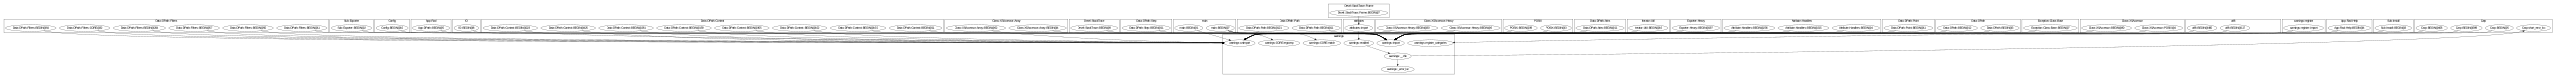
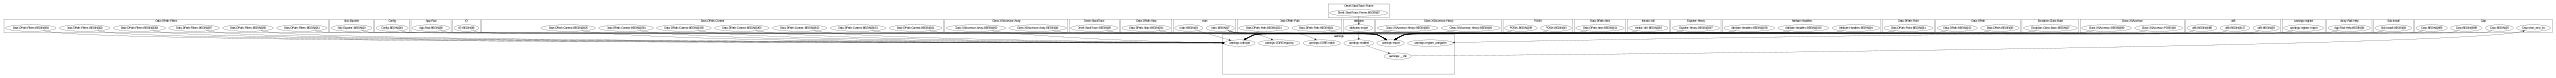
cluster "App::Rad::Help": label "App::Rad::Help" -> "Array::Rad::Help"
node "Data::DPath::Filters::CORE@32": label "Data::DPath::Filters::CORE@32" -> "Data::DPath::Filters::BEGIN@32"
node "App::DPath::BEGIN@5": label "App::DPath::BEGIN@5" -> "App::Rad::BEGIN@5"
node "Data::DPath::Context::BEGIN@223": removed
node "utf8::BEGIN@3": added
node "warnings::_error_loc": removed
